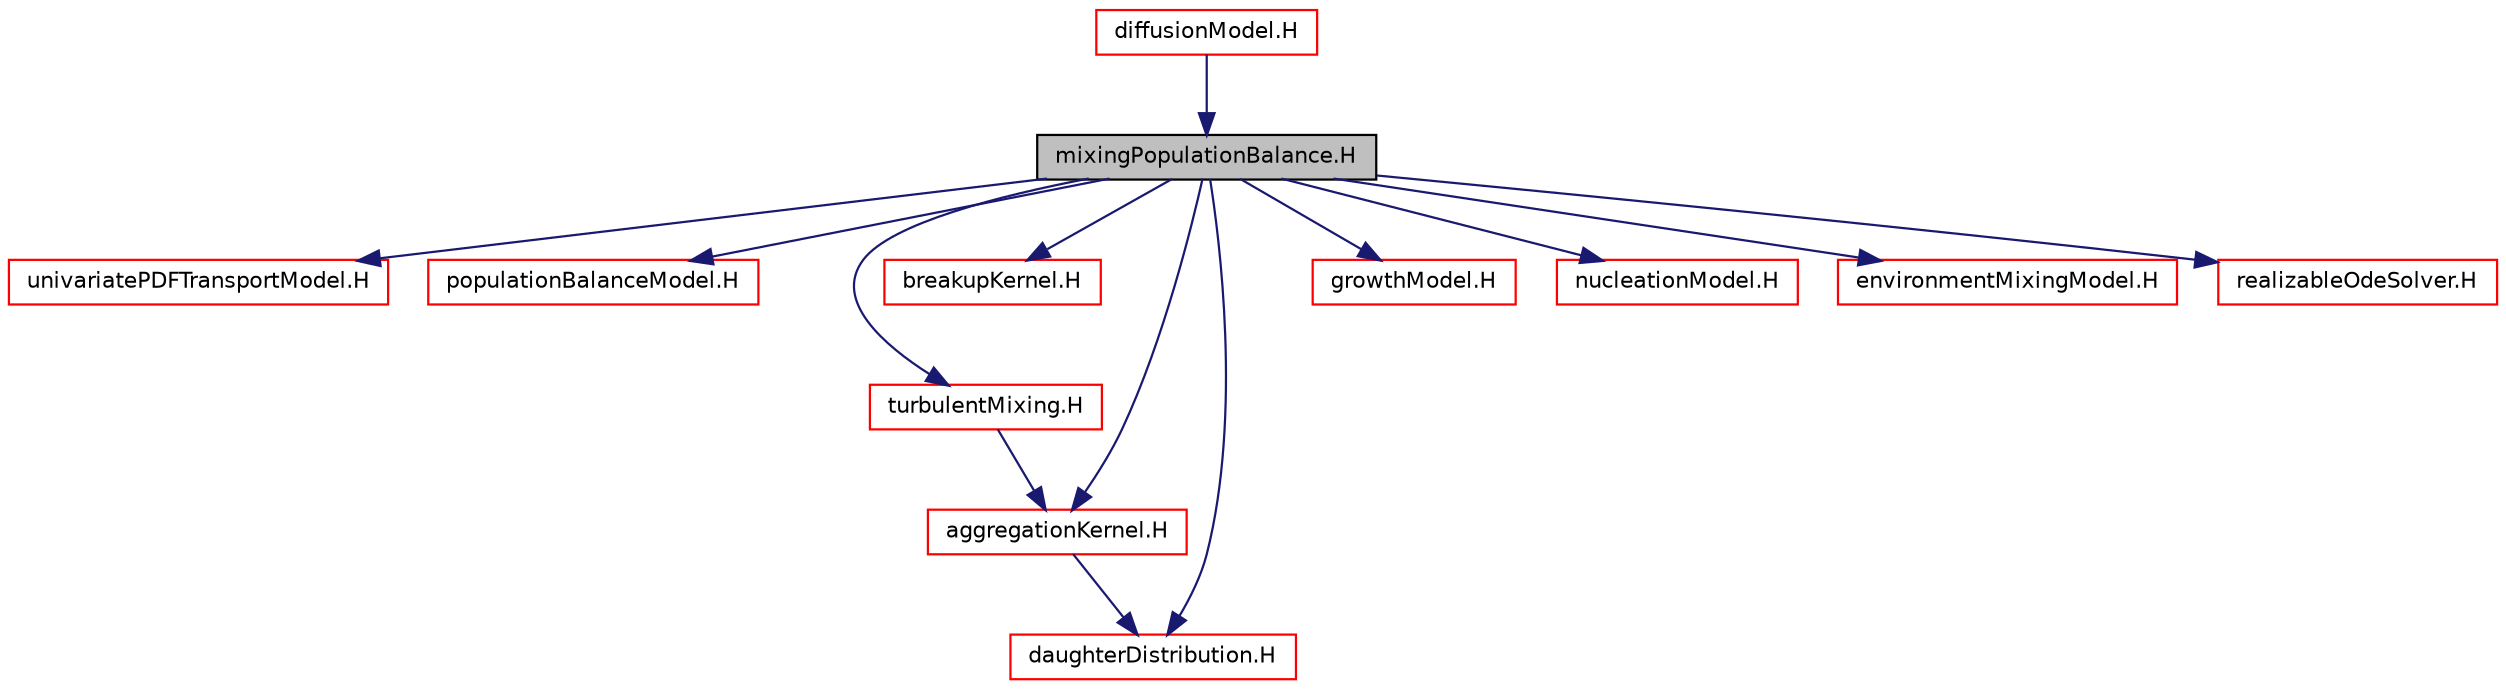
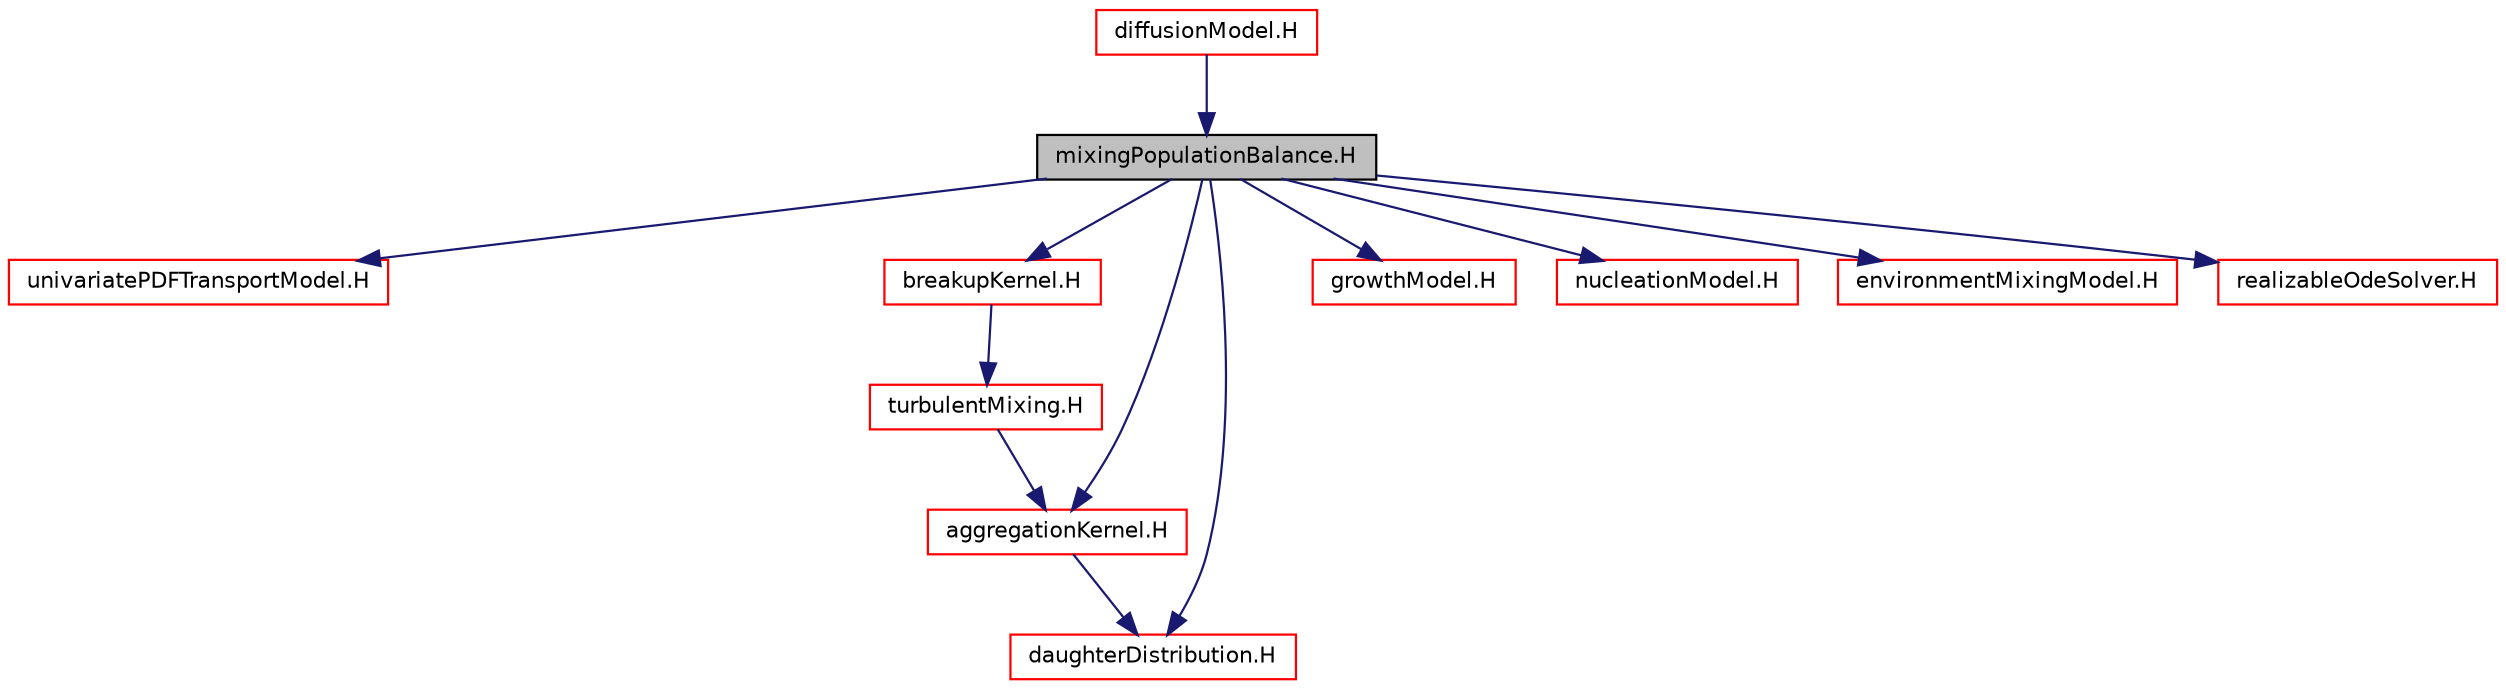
edge "mixingPopulationBalance.H" -> "turbulentMixing.H": now "breakupKernel.H" -> "turbulentMixing.H"
node "populationBalanceModel.H": removed
